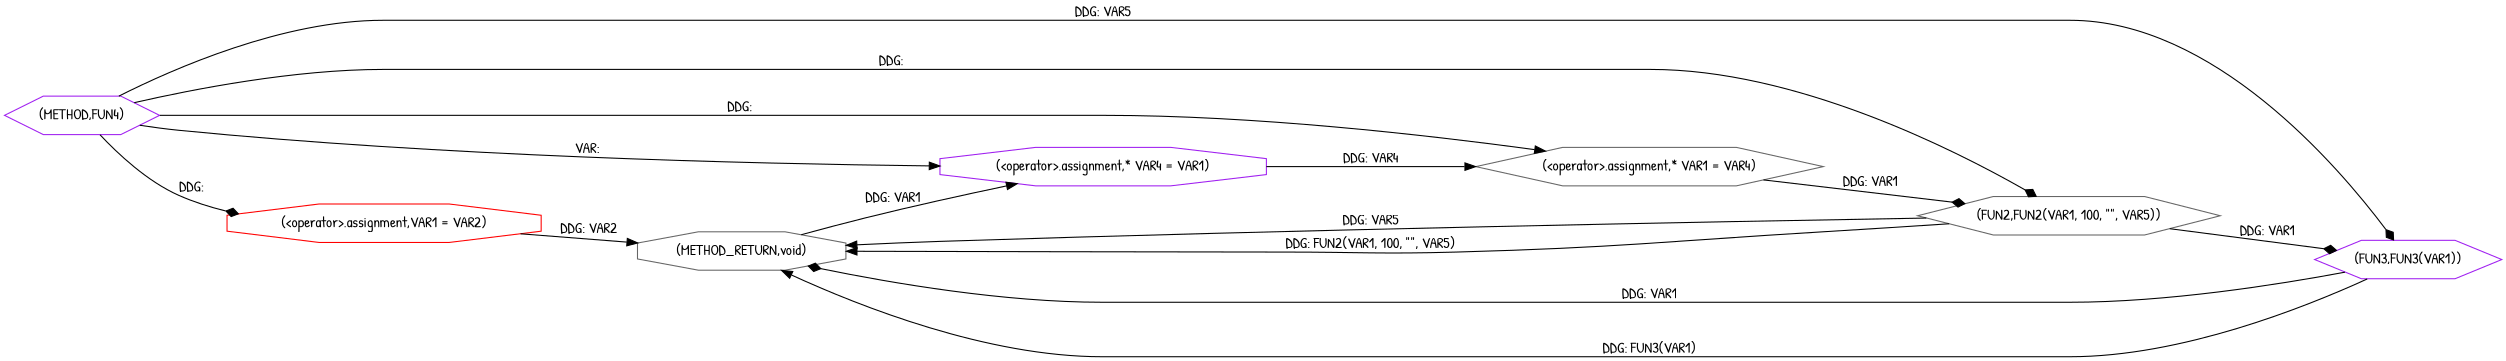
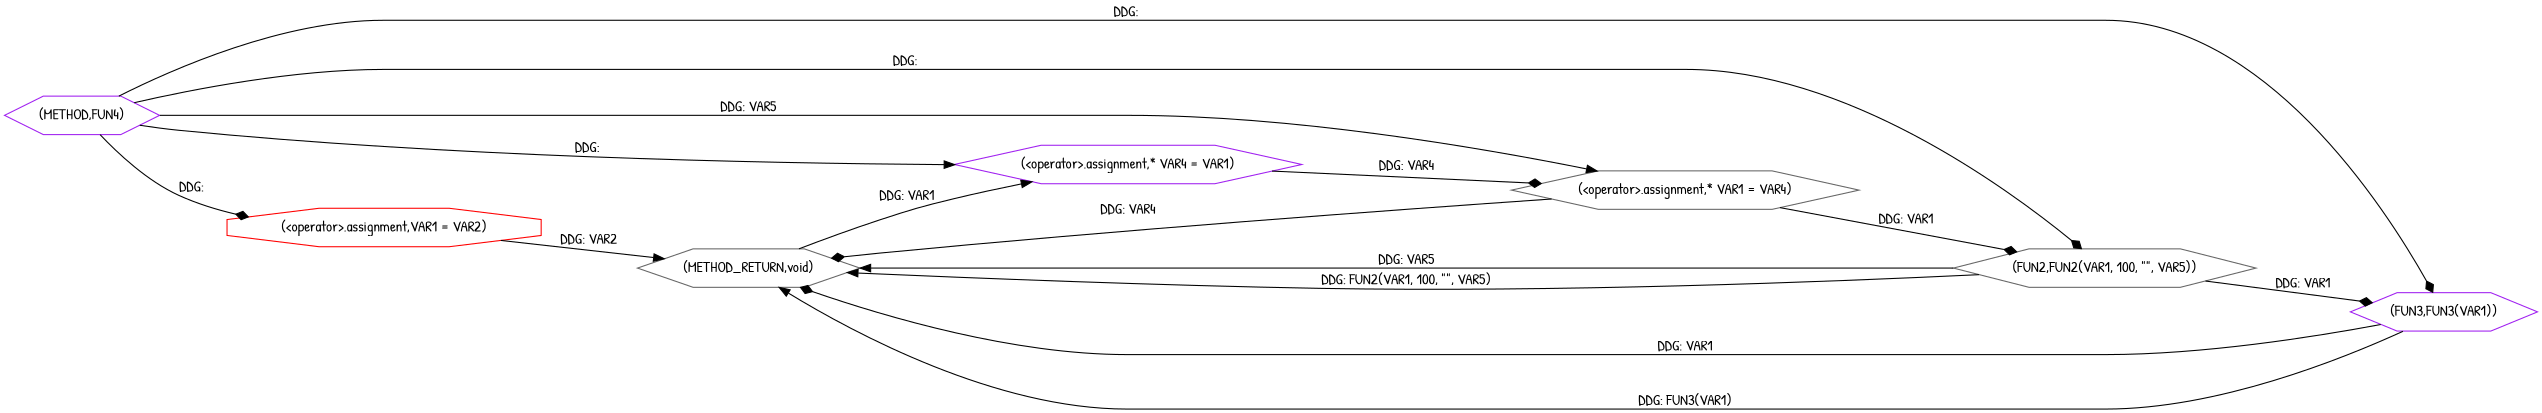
edge "(METHOD,FUN4)" -> "(FUN3,FUN3(VAR1))": label "DDG: VAR5" -> "DDG: "
edge "(METHOD,FUN4)" -> "(<operator>.assignment,* VAR1 = VAR4)": label "DDG: " -> "DDG: VAR5"
edge "(METHOD,FUN4)" -> "(<operator>.assignment,* VAR4 = VAR1)": label "VAR: " -> "DDG: "
node "(<operator>.assignment,* VAR4 = VAR1)": shape octagon -> hexagon
edge "(<operator>.assignment,* VAR4 = VAR1)" -> "(<operator>.assignment,* VAR1 = VAR4)": arrowhead normal -> diamond
edge "(<operator>.assignment,* VAR1 = VAR4)" -> "(METHOD_RETURN,void)": added, label "DDG: VAR4"
node "(METHOD_RETURN,void)": shape octagon -> hexagon
